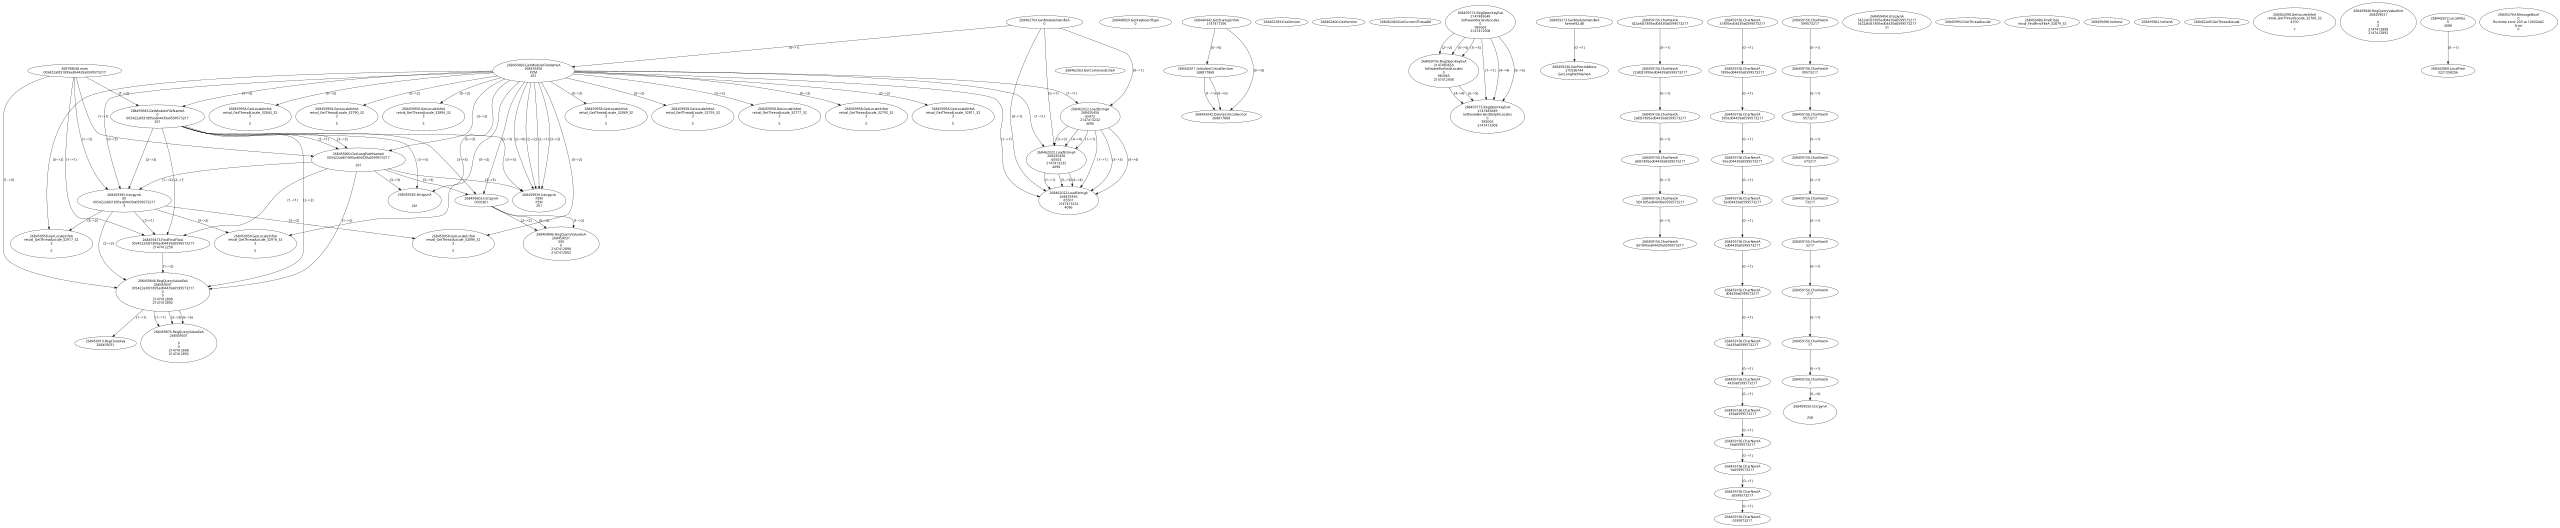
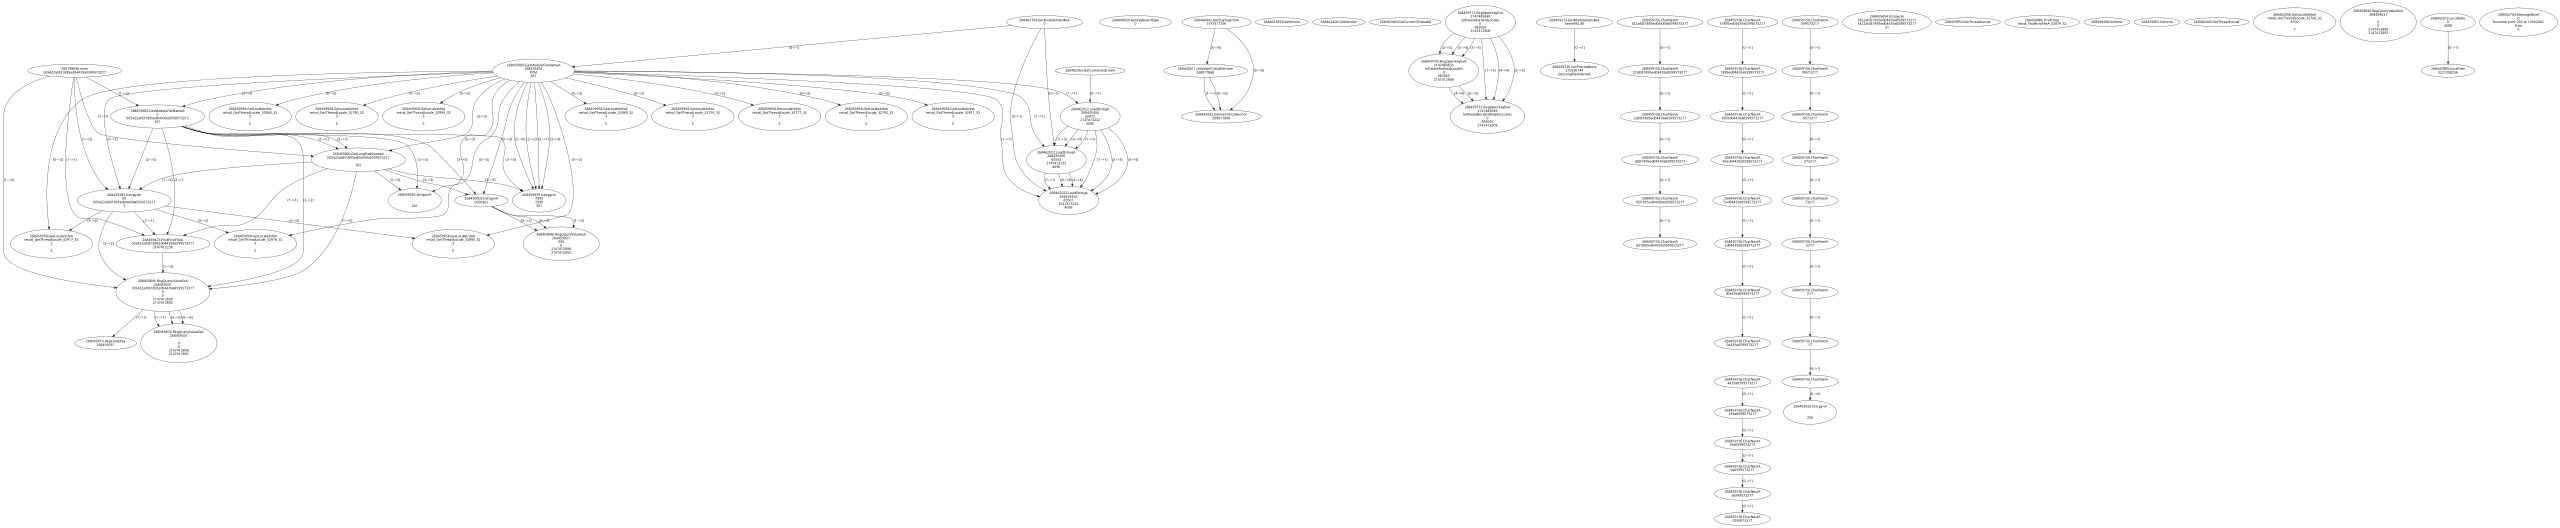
edge "268462704.GetModuleHandleA 0" -> "268462022.LoadStringA 268435456 65472 2147413232 4096": now "268462363.GetCommandLineA" -> "268462022.LoadStringA 268435456 65472 2147413232 4096"
edge "268459156.CharNextA 04439a0599573217" -> "268459156.CharNextA 4439a0599573217": removed, label "(0-->1)"
